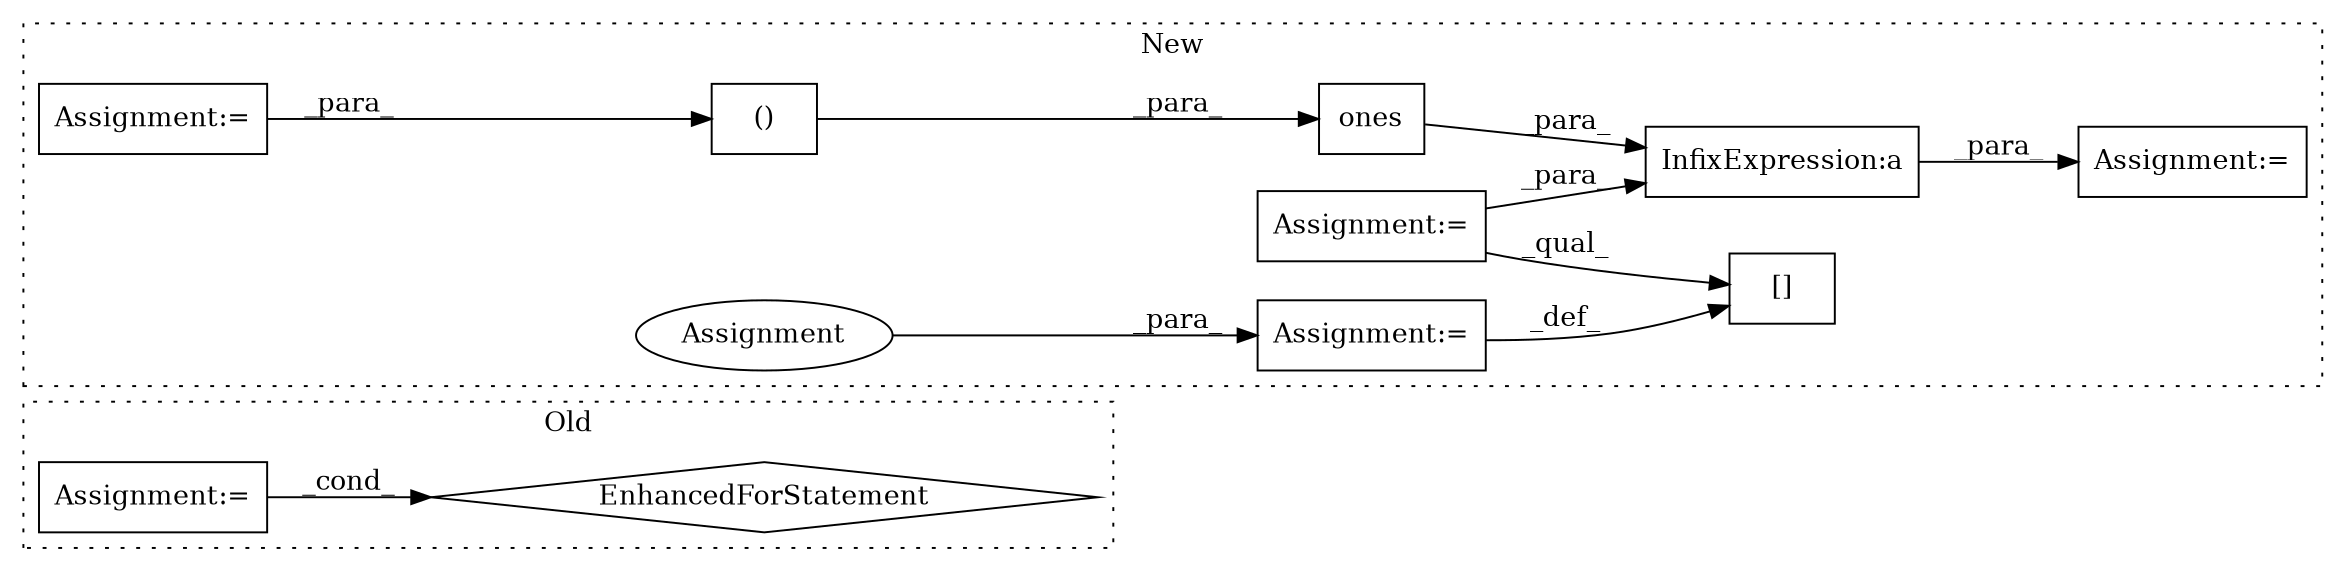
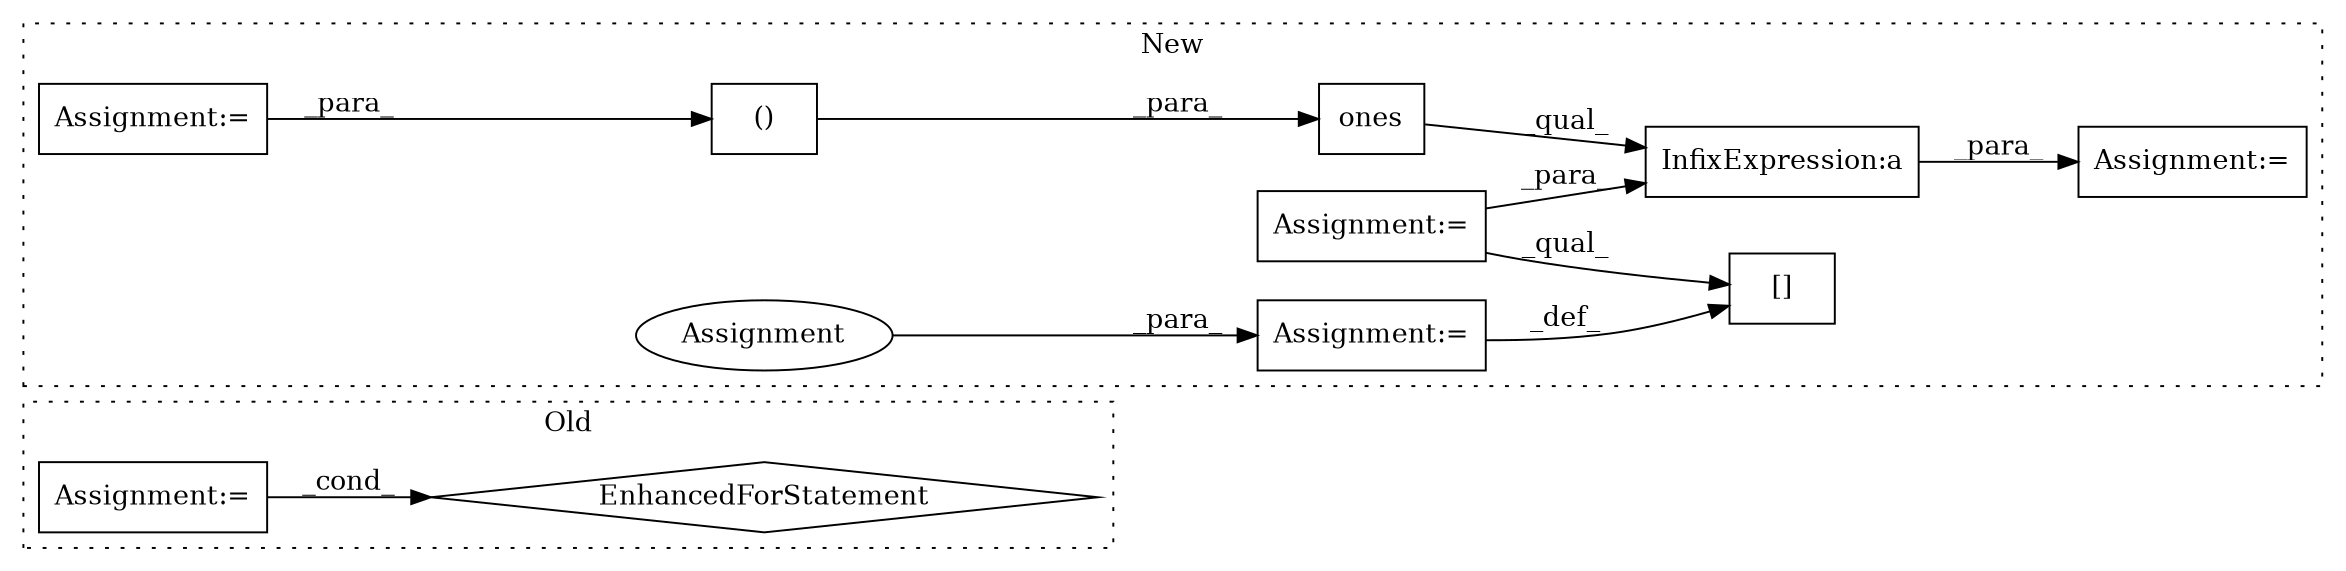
edge "ones" -> "InfixExpression:a": label "_para_" -> "_qual_"
